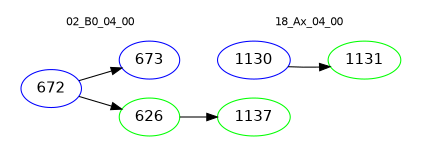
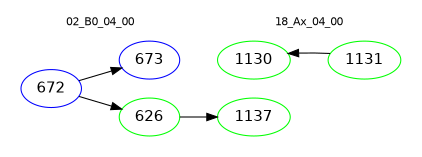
node "1130": color blue -> green
edge "1130" -> "1131": reversed
